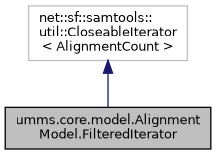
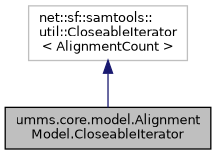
node "umms.core.model.Alignment Model.FilteredIterator": label "umms.core.model.Alignment Model.FilteredIterator" -> "umms.core.model.Alignment Model.CloseableIterator"
